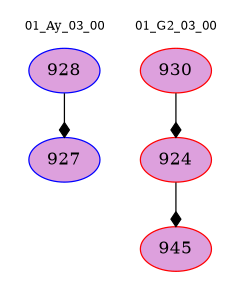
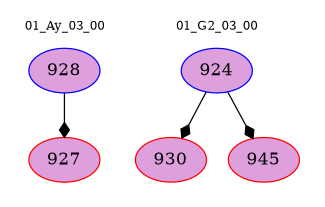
edge "930" -> "924": reversed
node "927": color blue -> red
node "924": color red -> blue
